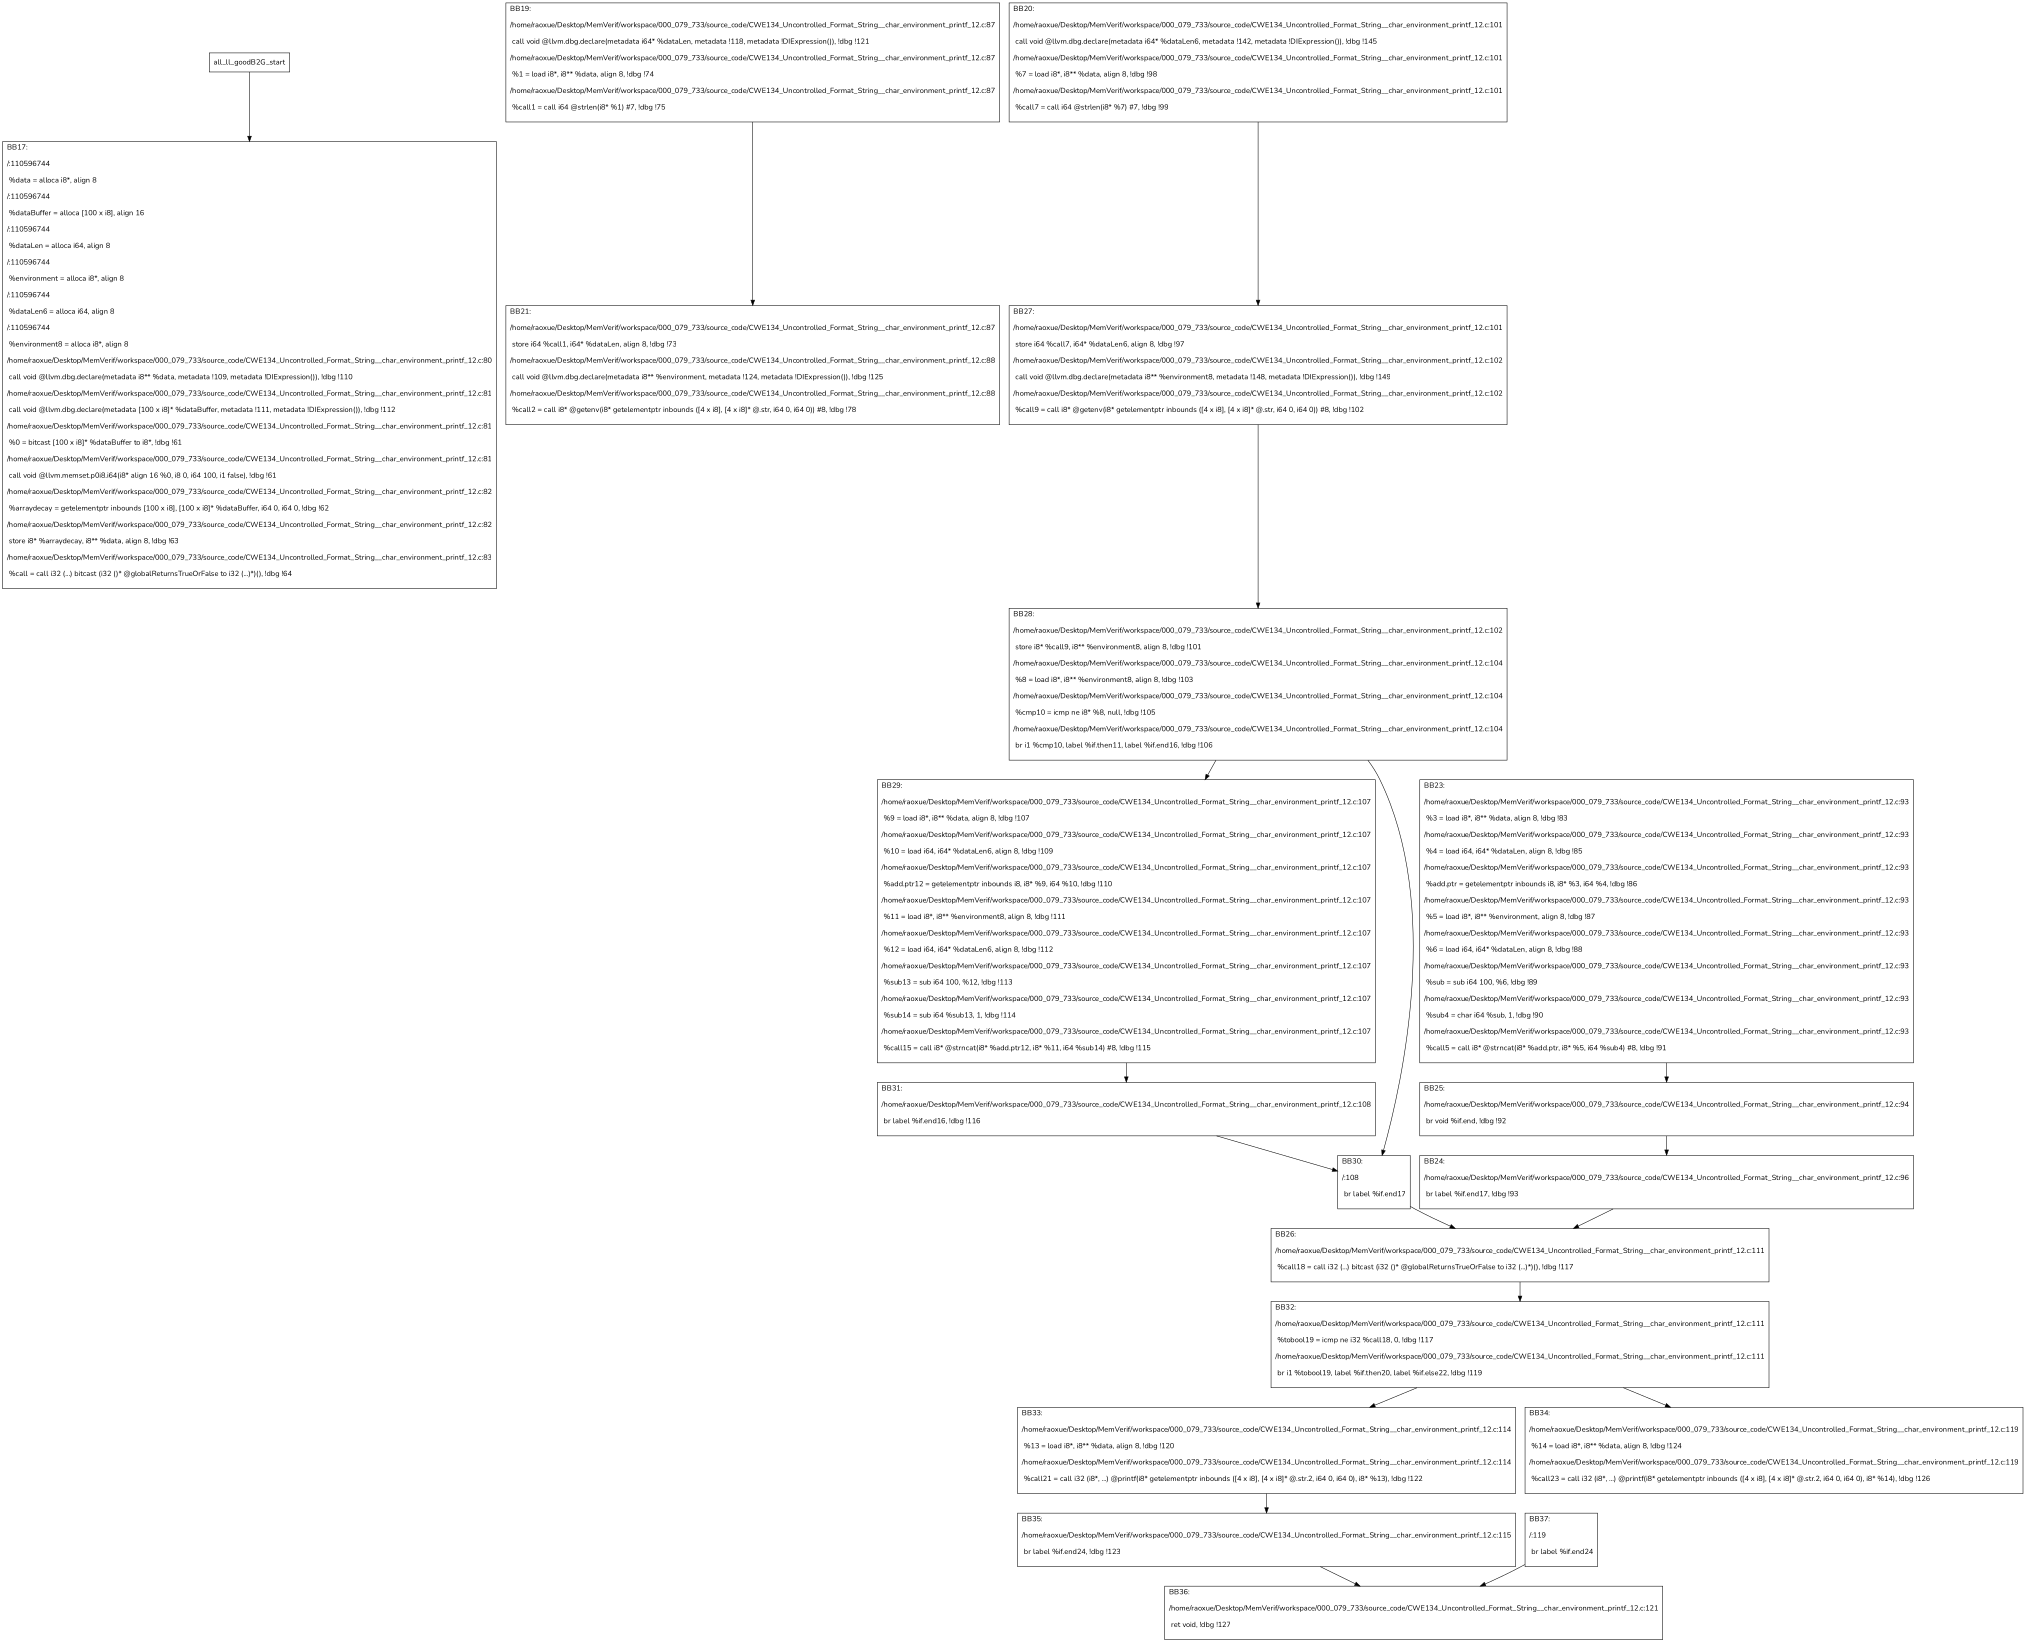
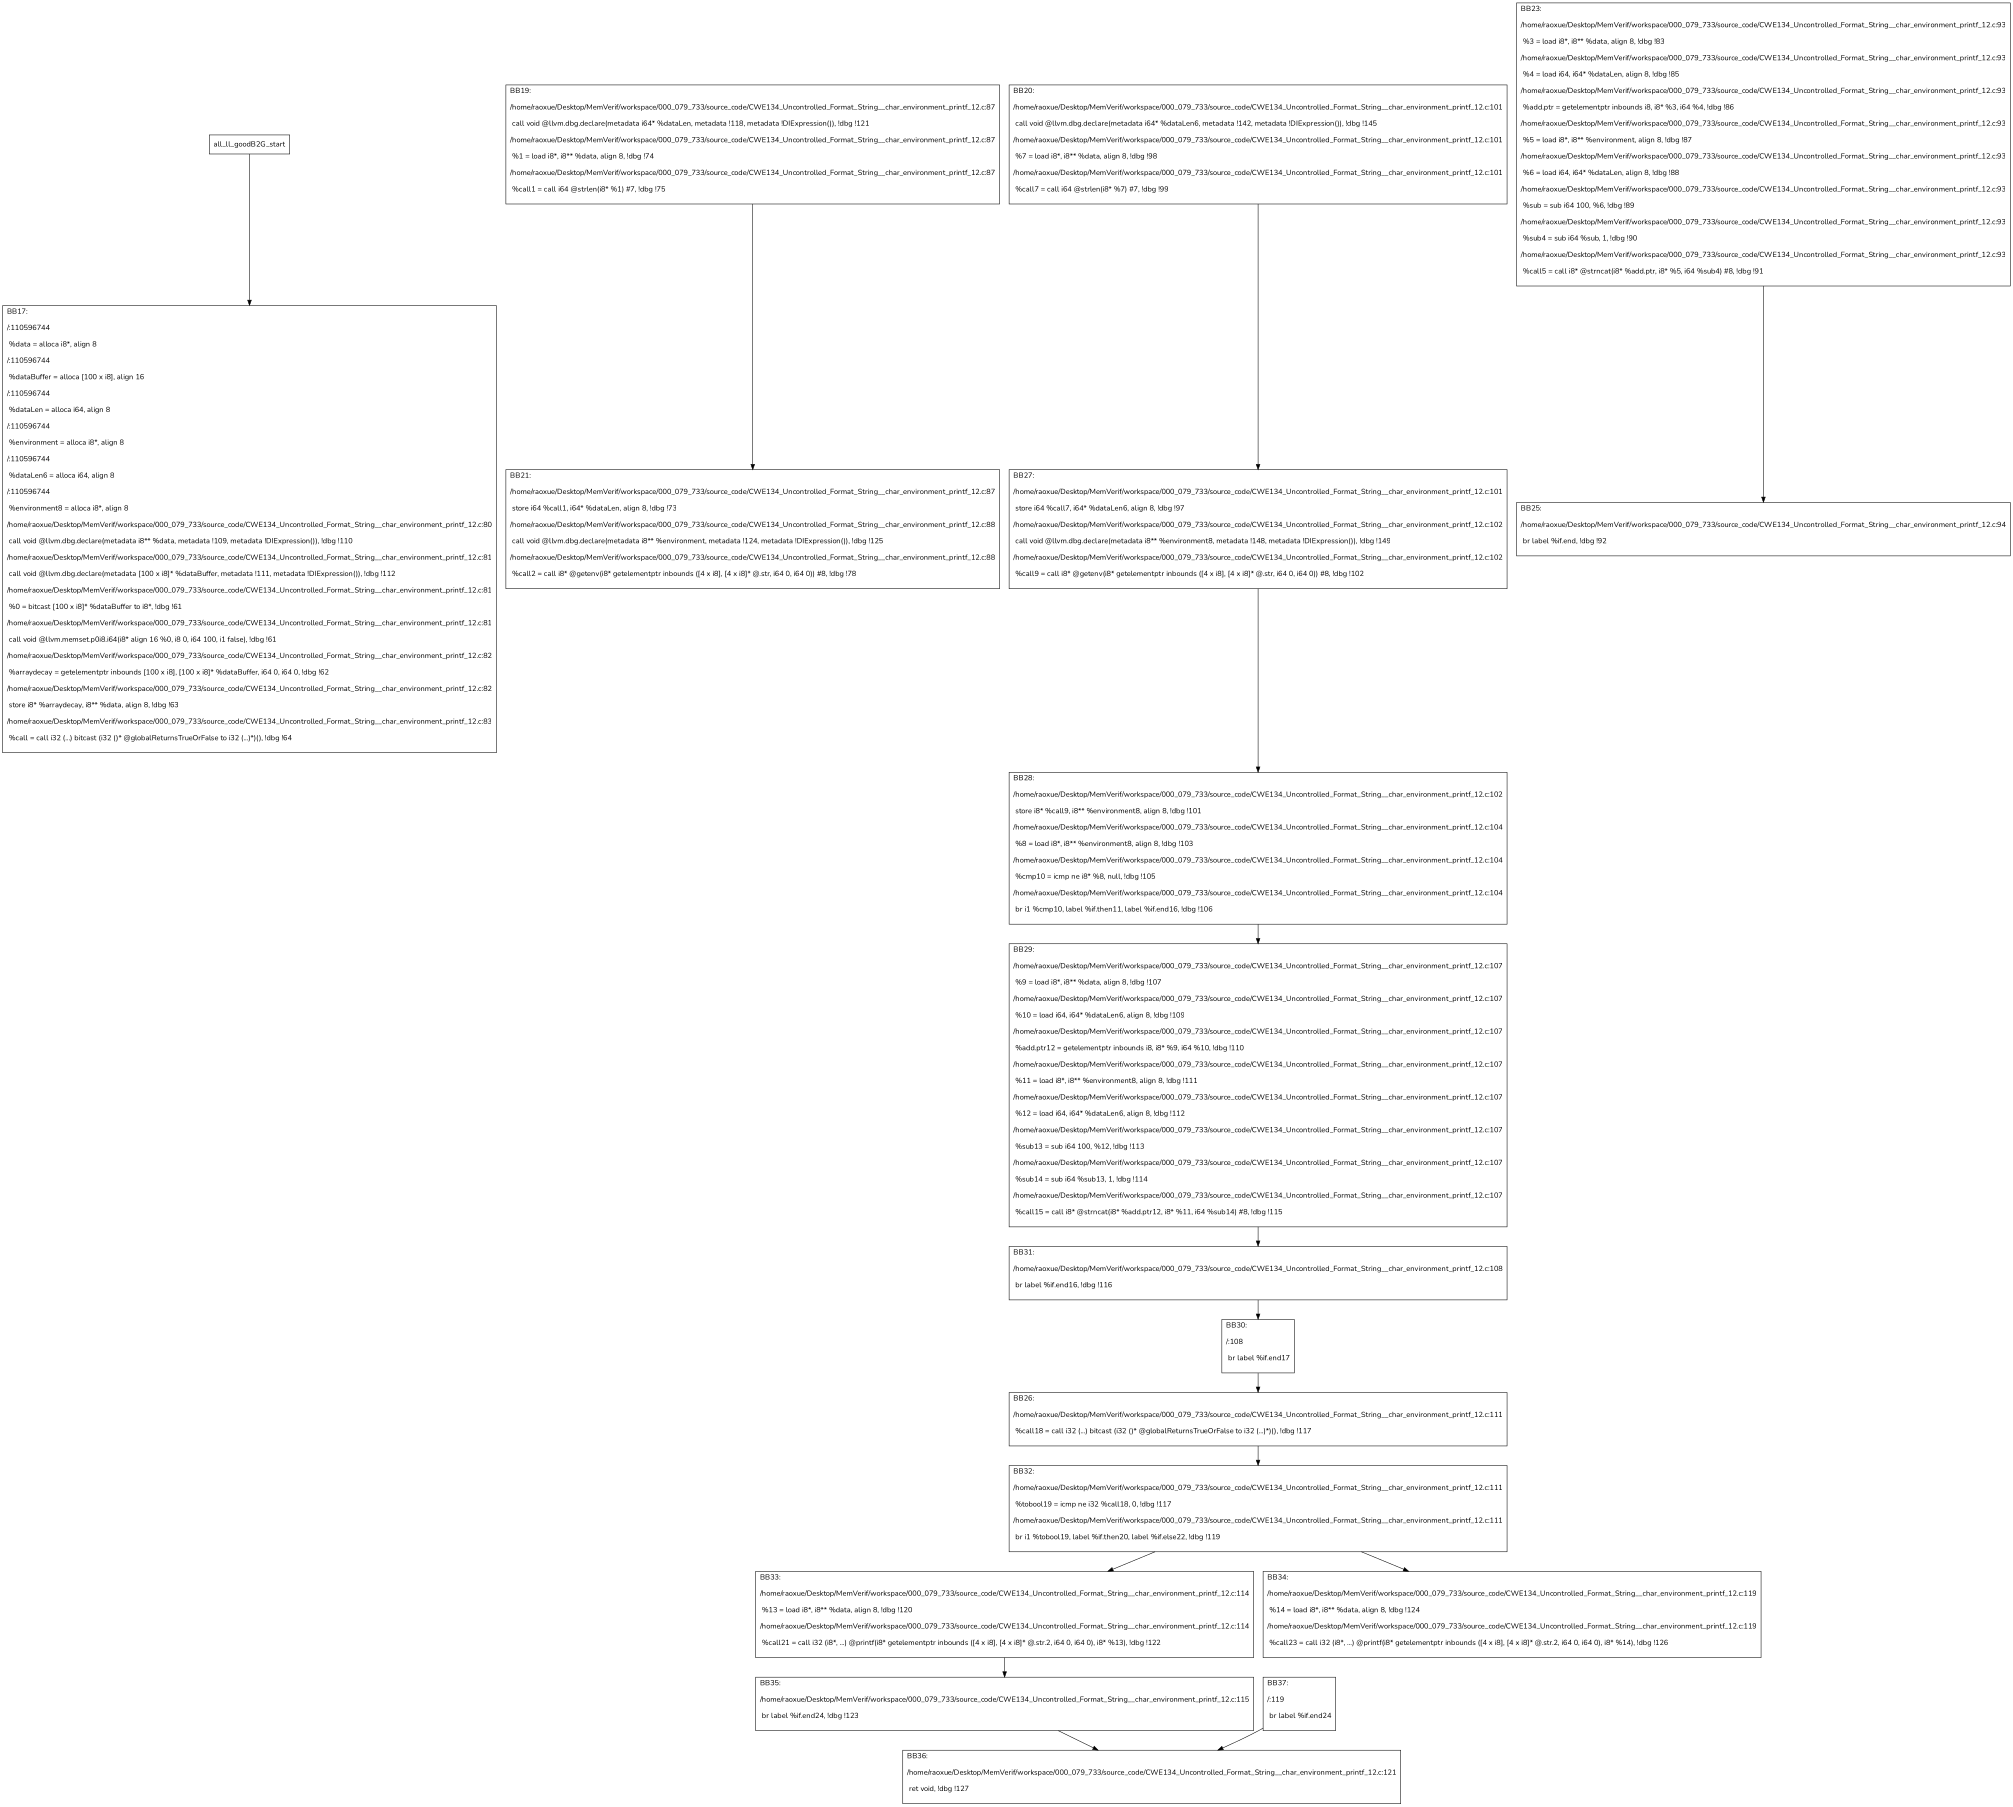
edge "BB28:" -> "BB30:": removed
node "BB23:": text "%sub4 = char i64 %sub, 1, !dbg !90" -> "%sub4 = sub i64 %sub, 1, !dbg !90"
node "BB25:": text "br void %if.end, !dbg !92" -> "br label %if.end, !dbg !92"
node "BB24:": removed
